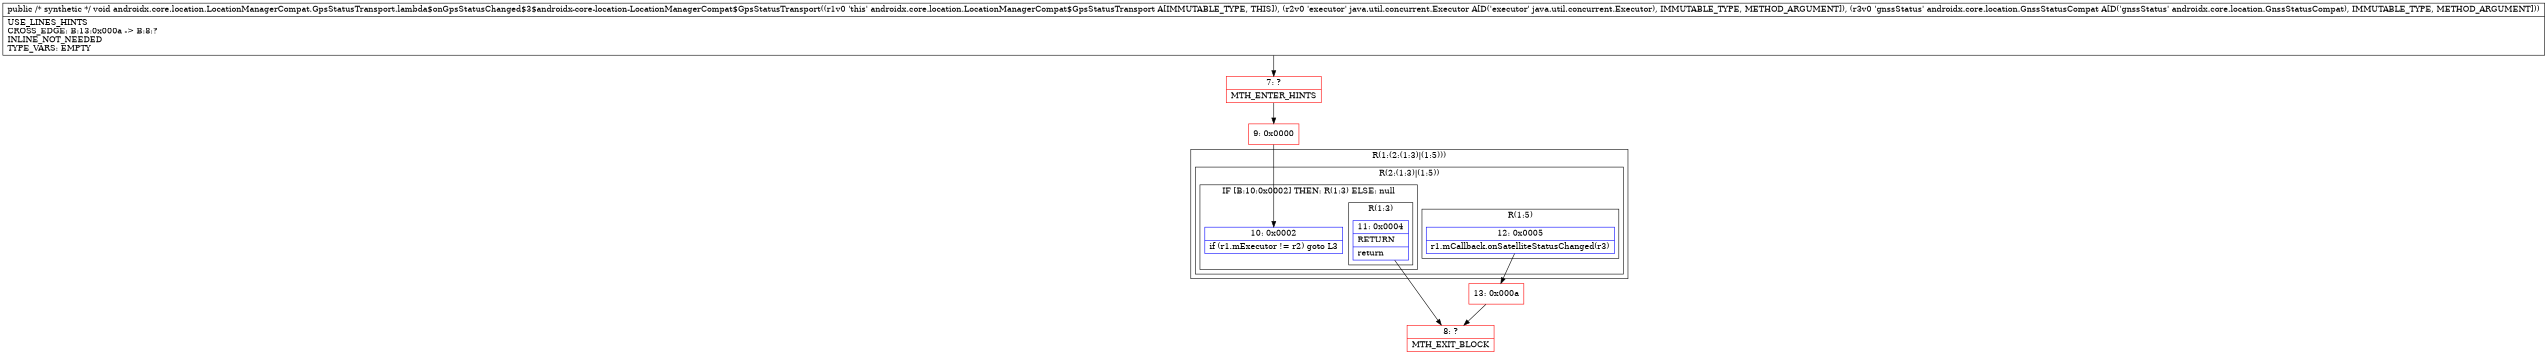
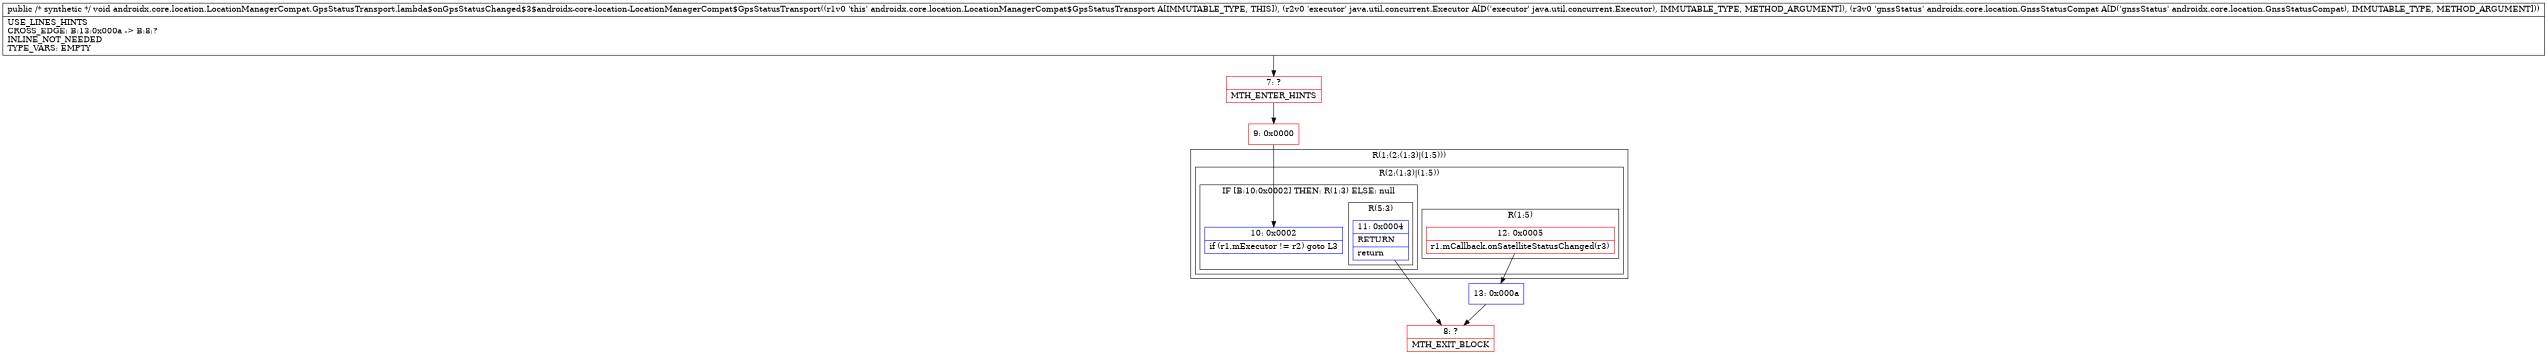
cluster "R(1:3)": label "R(1:3)" -> "R(5:3)"
node "12: 0x0005": color blue -> red
node "13: 0x000a": color red -> blue
